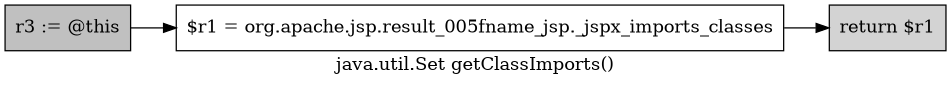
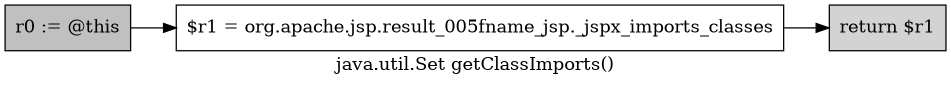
node "r3 := @this": label "r3 := @this" -> "r0 := @this"
